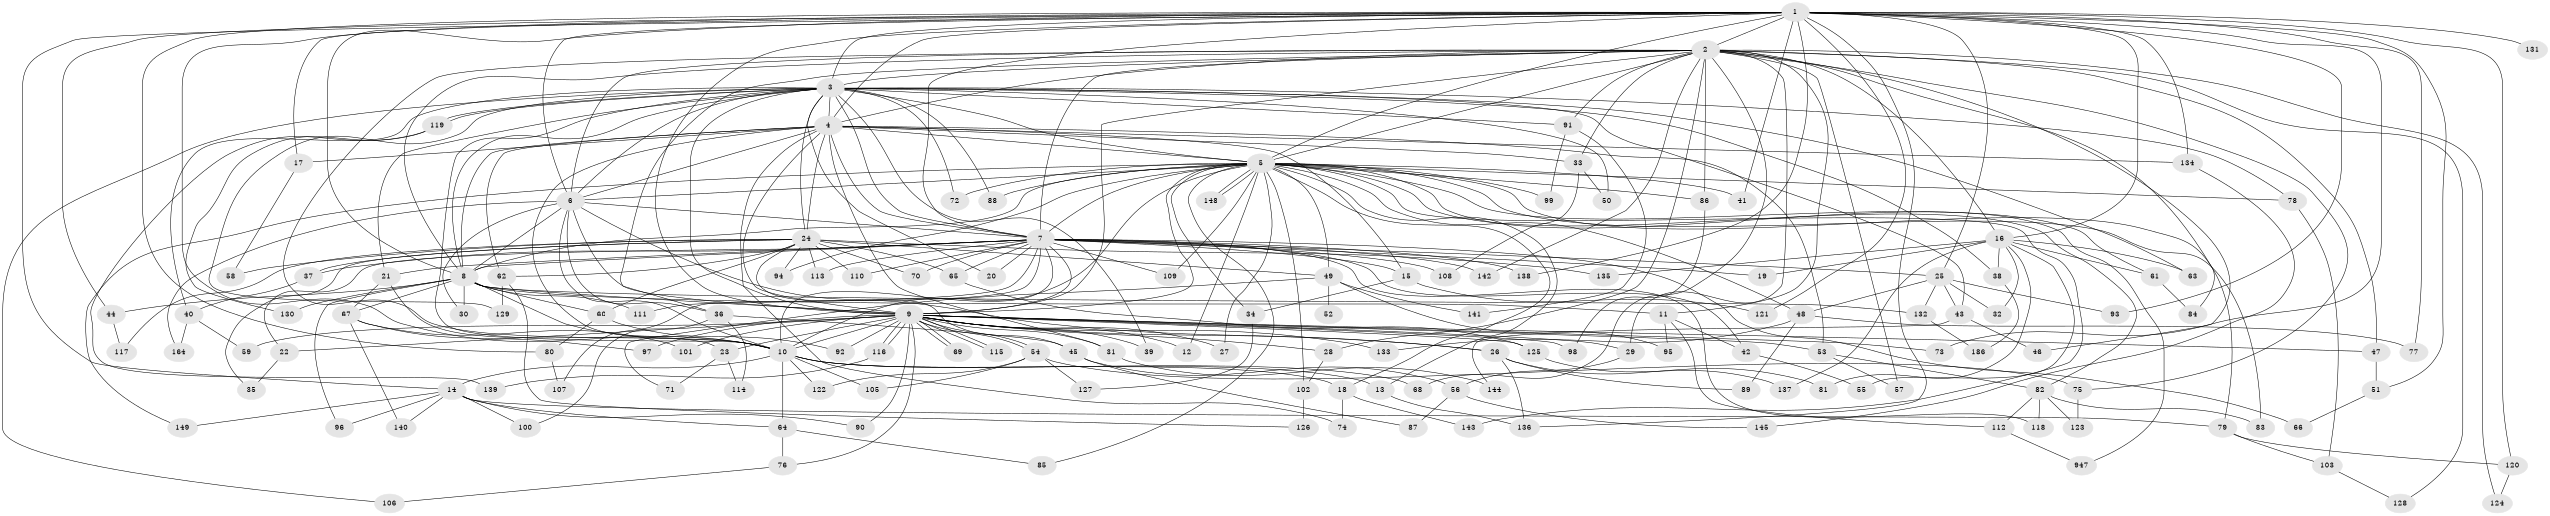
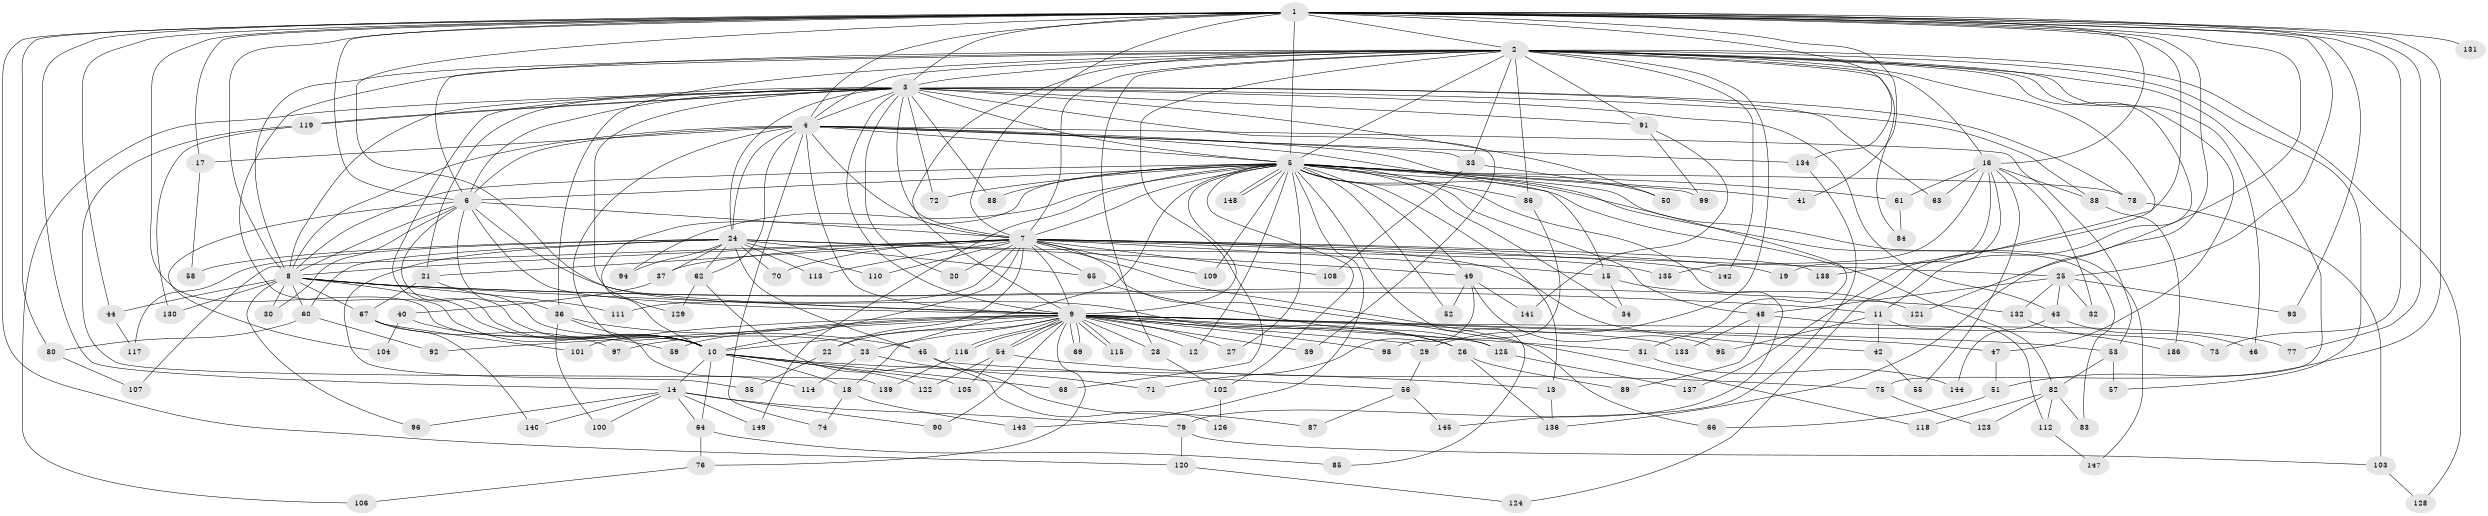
edge "3" -- "40": removed
edge "5" -- "52": added
node "164": label "164" -> "104"
node "127": removed
node "81": removed
node "947": label "947" -> "147"
